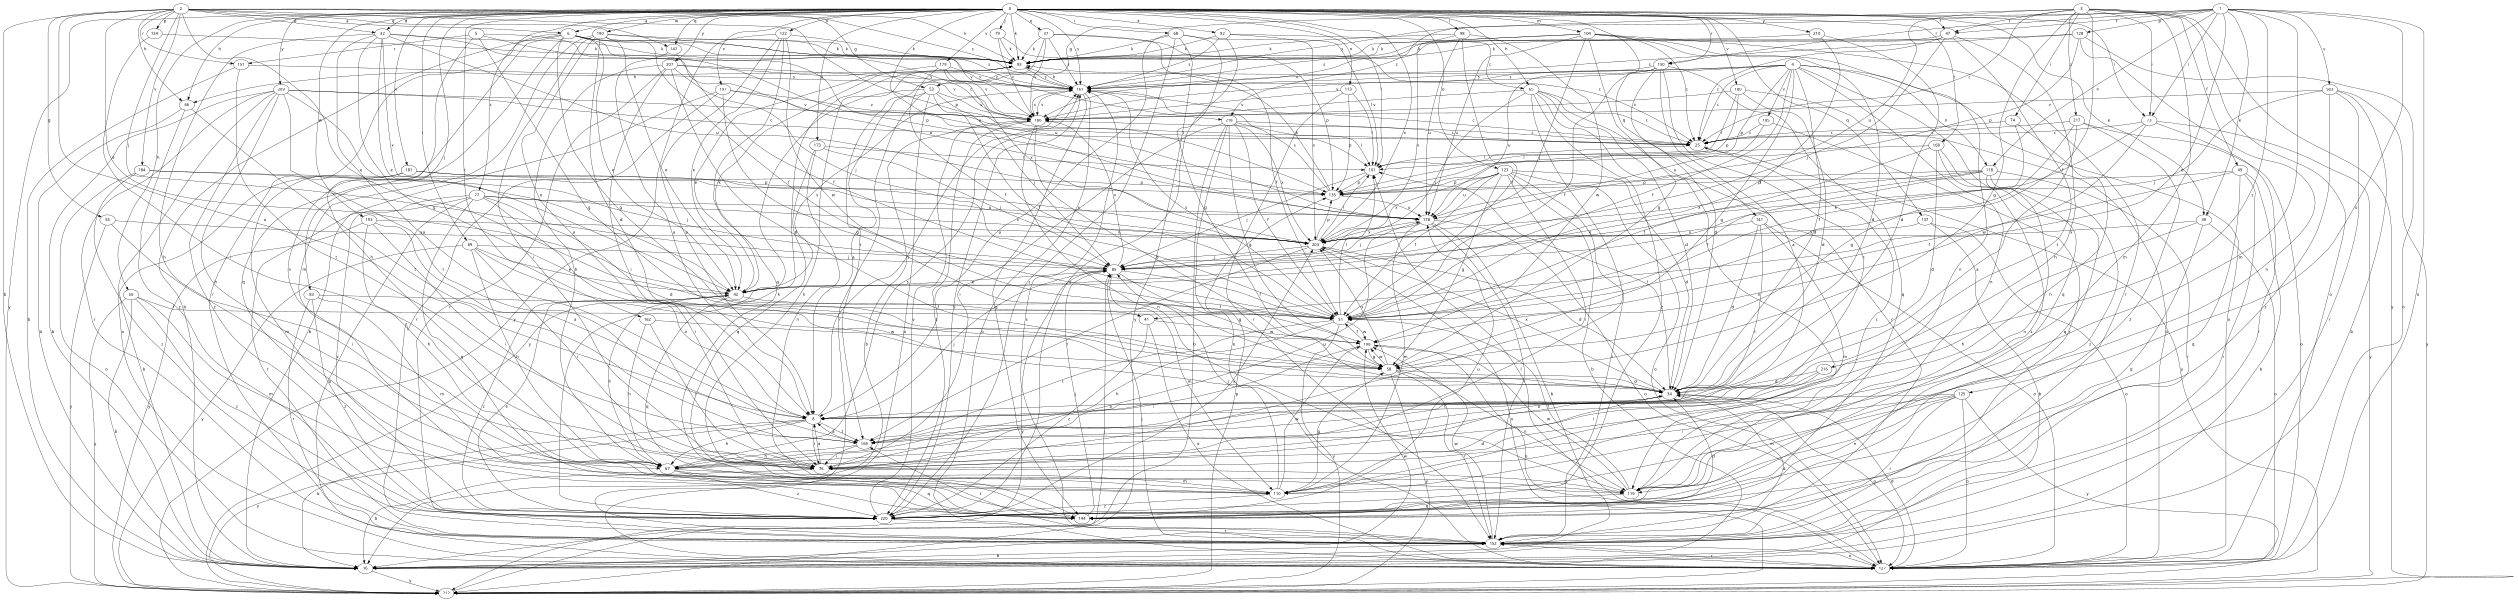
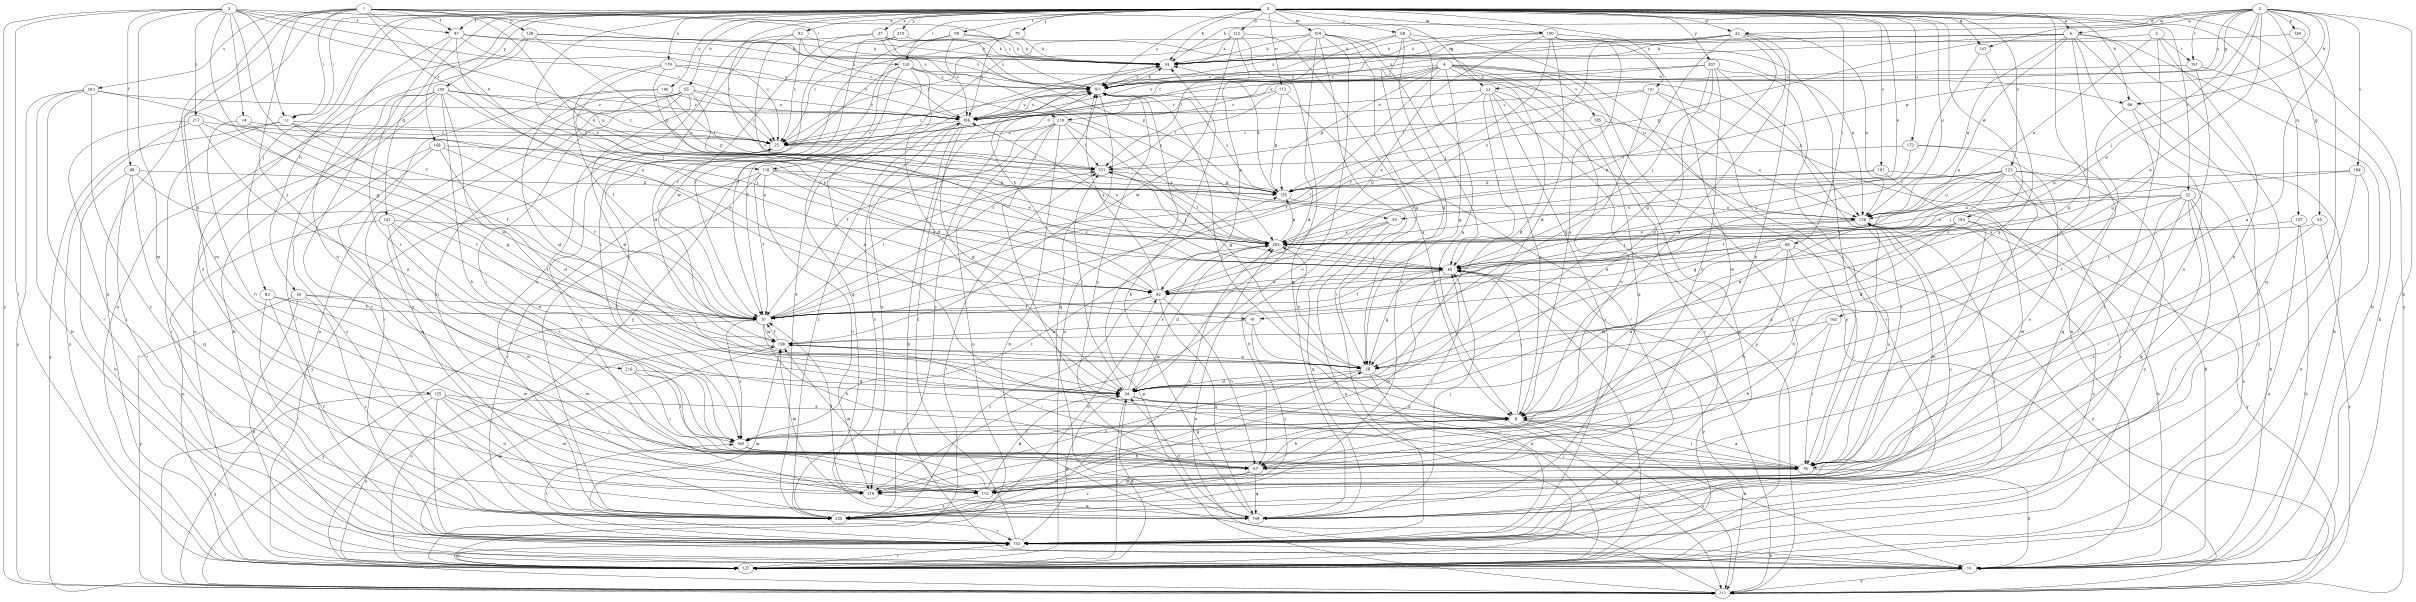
edge "92" -> "65": now "92" -> "25"
edge "3" -> "127": label "o" -> "l"
